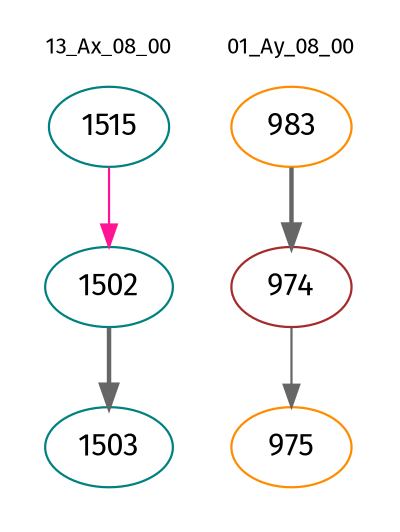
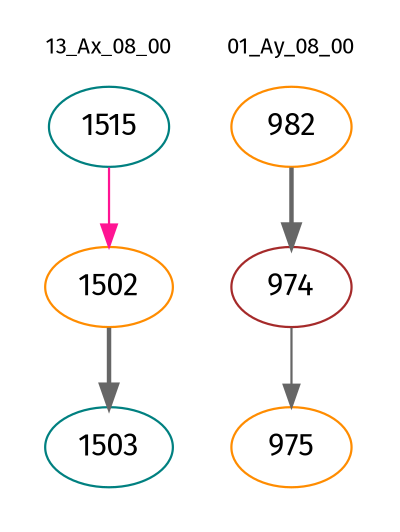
node "983": label "983" -> "982"
node "1502": color teal -> darkorange
